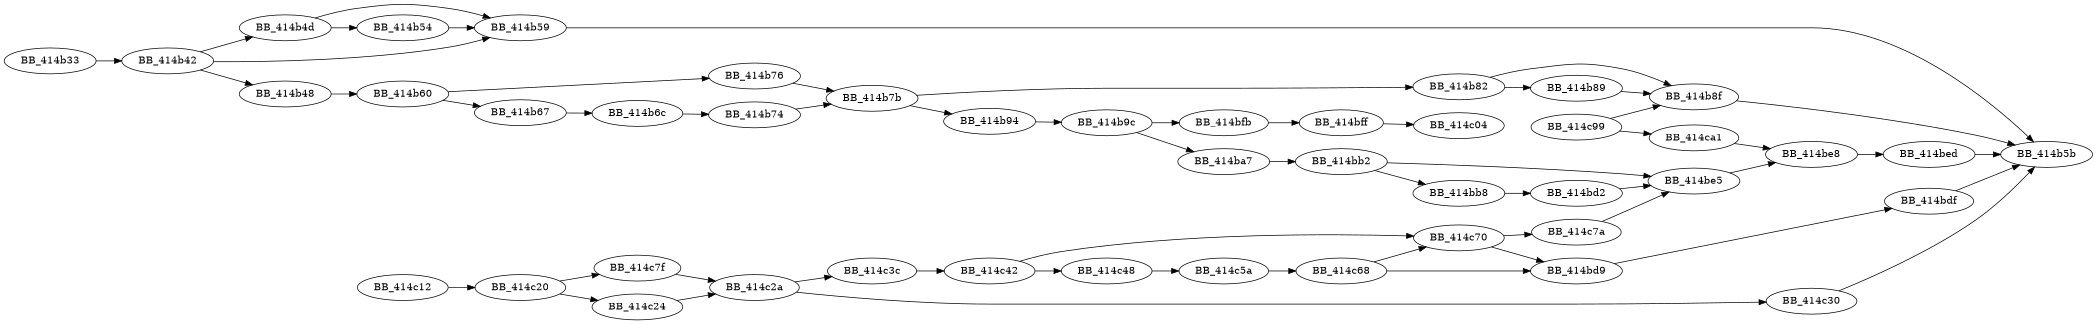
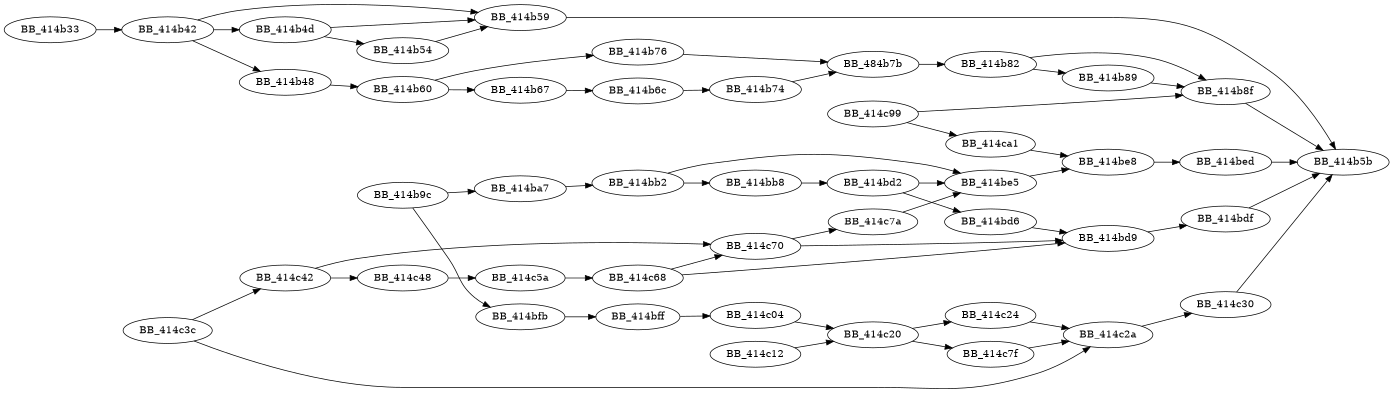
node "BB_414b7b": label "BB_414b7b" -> "BB_484b7b"
node "BB_414b94": removed
node "BB_414bd6": added
edge "BB_414c2a" -> "BB_414c3c": reversed
edge "BB_414c04" -> "BB_414c20": added
